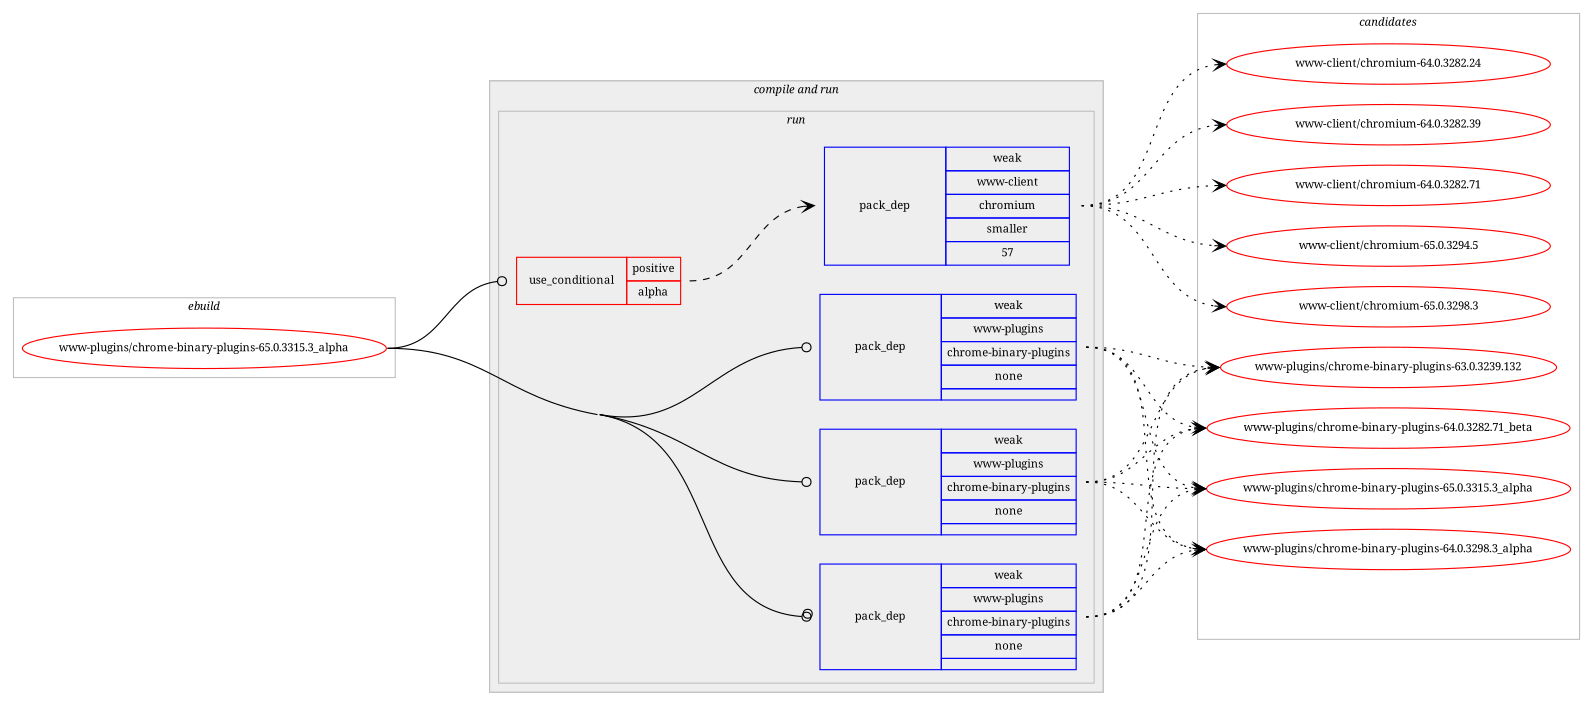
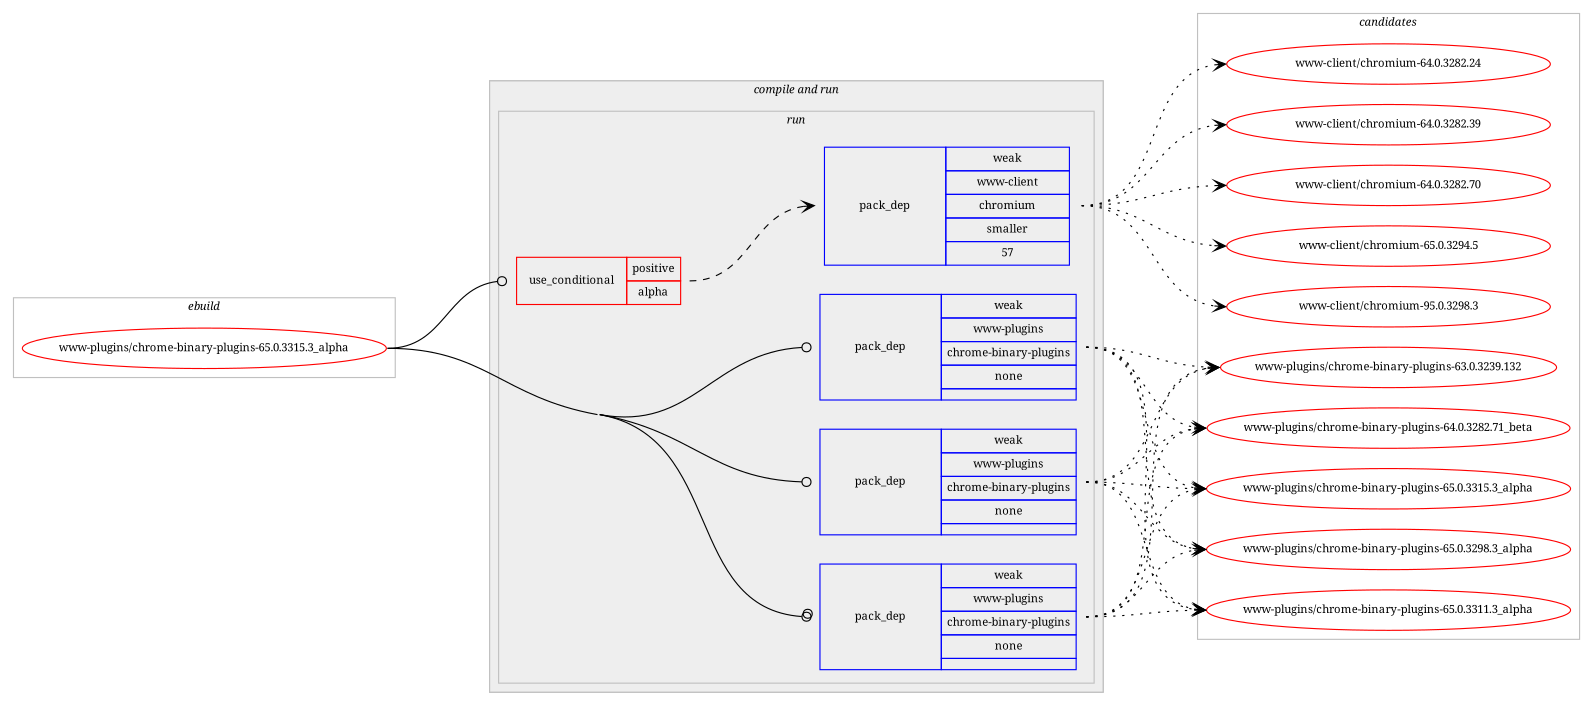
node "www-client/chromium-64.0.3282.71": label "www-client/chromium-64.0.3282.71" -> "www-client/chromium-64.0.3282.70"
node "www-client/chromium-65.0.3298.3": label "www-client/chromium-65.0.3298.3" -> "www-client/chromium-95.0.3298.3"
node "www-plugins/chrome-binary-plugins-64.0.3298.3_alpha": label "www-plugins/chrome-binary-plugins-64.0.3298.3_alpha" -> "www-plugins/chrome-binary-plugins-65.0.3298.3_alpha"
node "www-plugins/chrome-binary-plugins-65.0.3311.3_alpha": added
